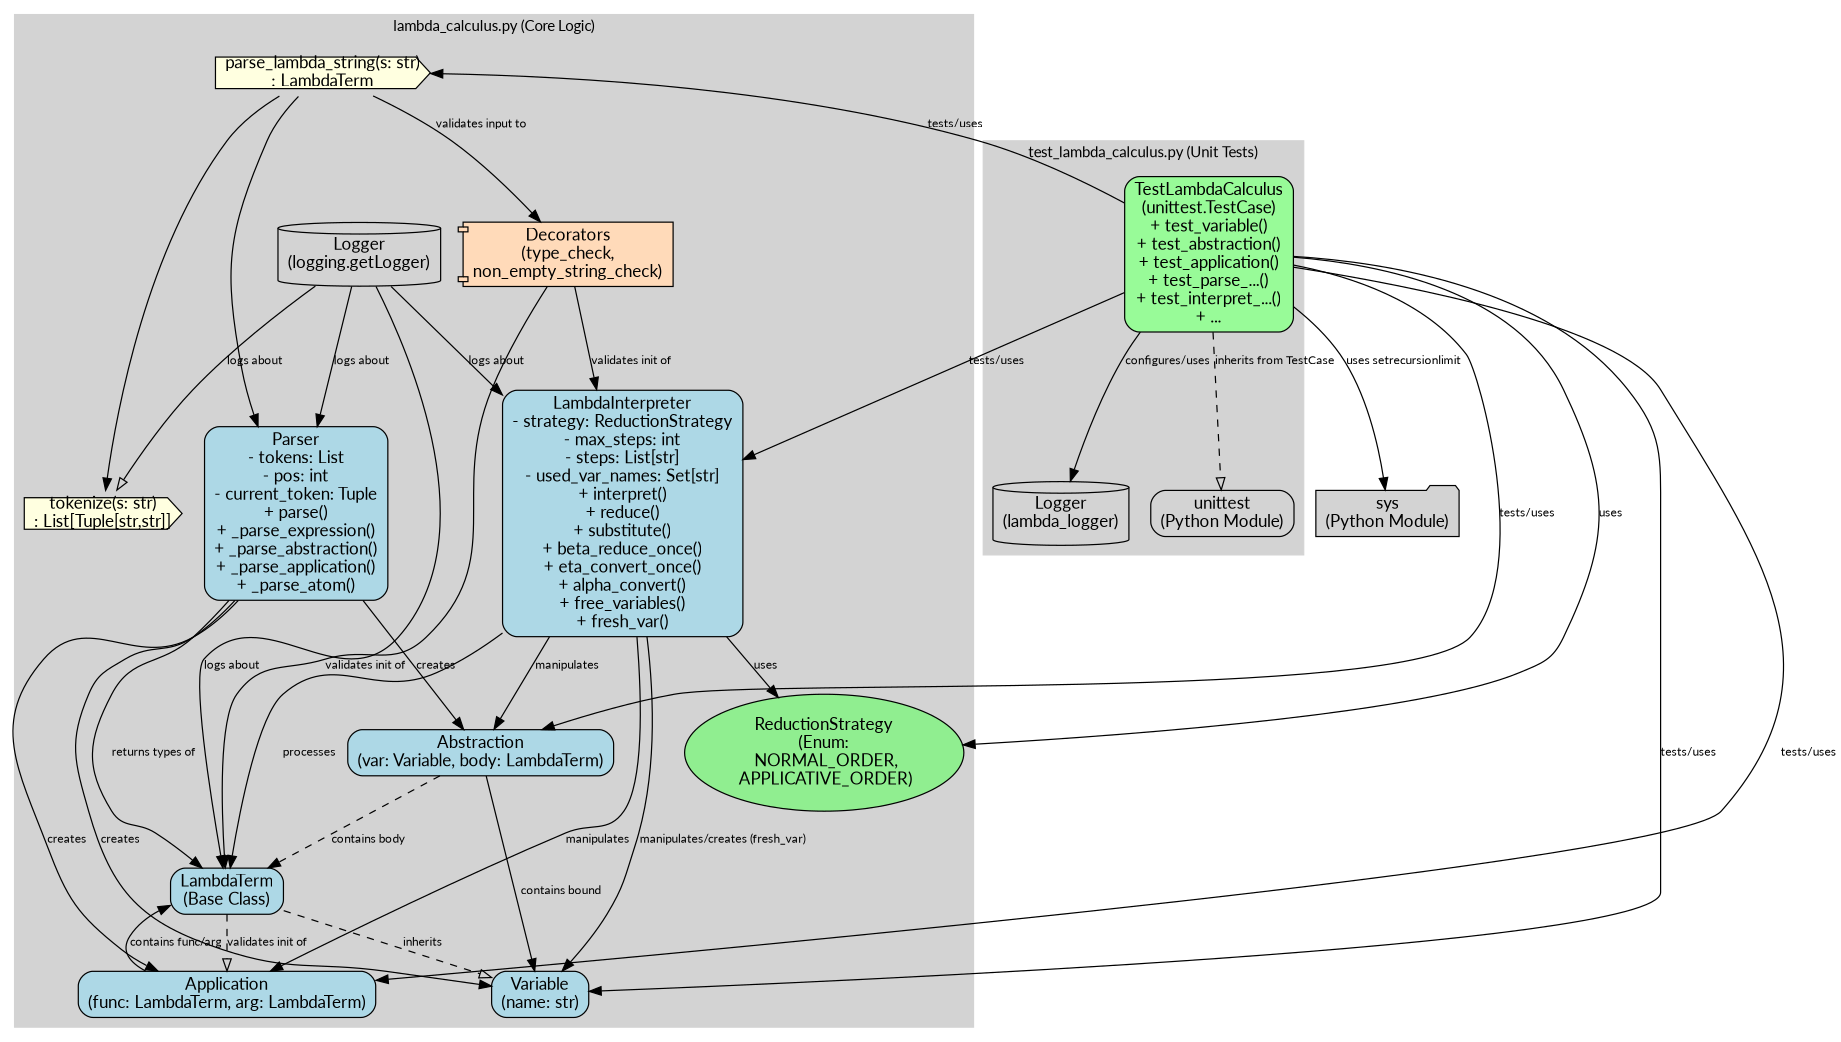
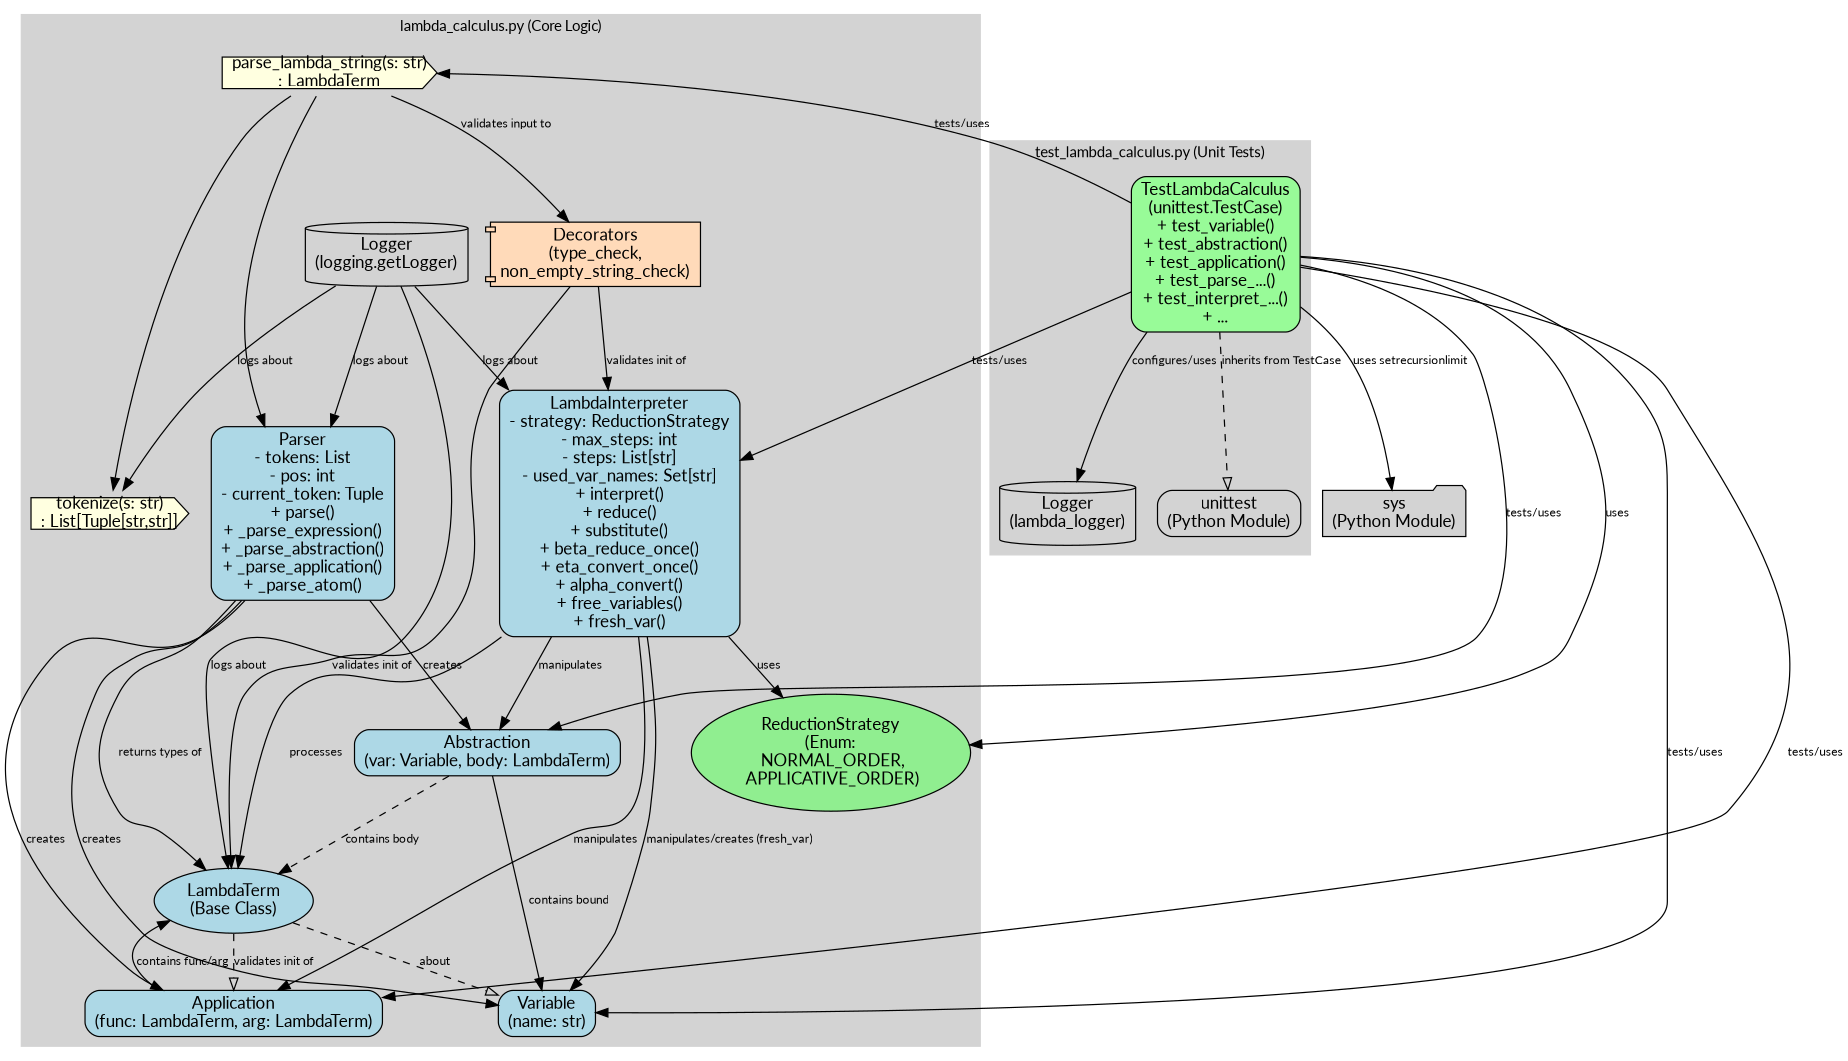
edge "Logger (logging.getLogger)" -> "tokenize(s: str) : List[Tuple[str,str]]": arrowhead empty -> normal
node "LambdaTerm (Base Class)": shape box -> ellipse
edge "LambdaTerm (Base Class)" -> "Variable (name: str)": label "inherits" -> "about"
